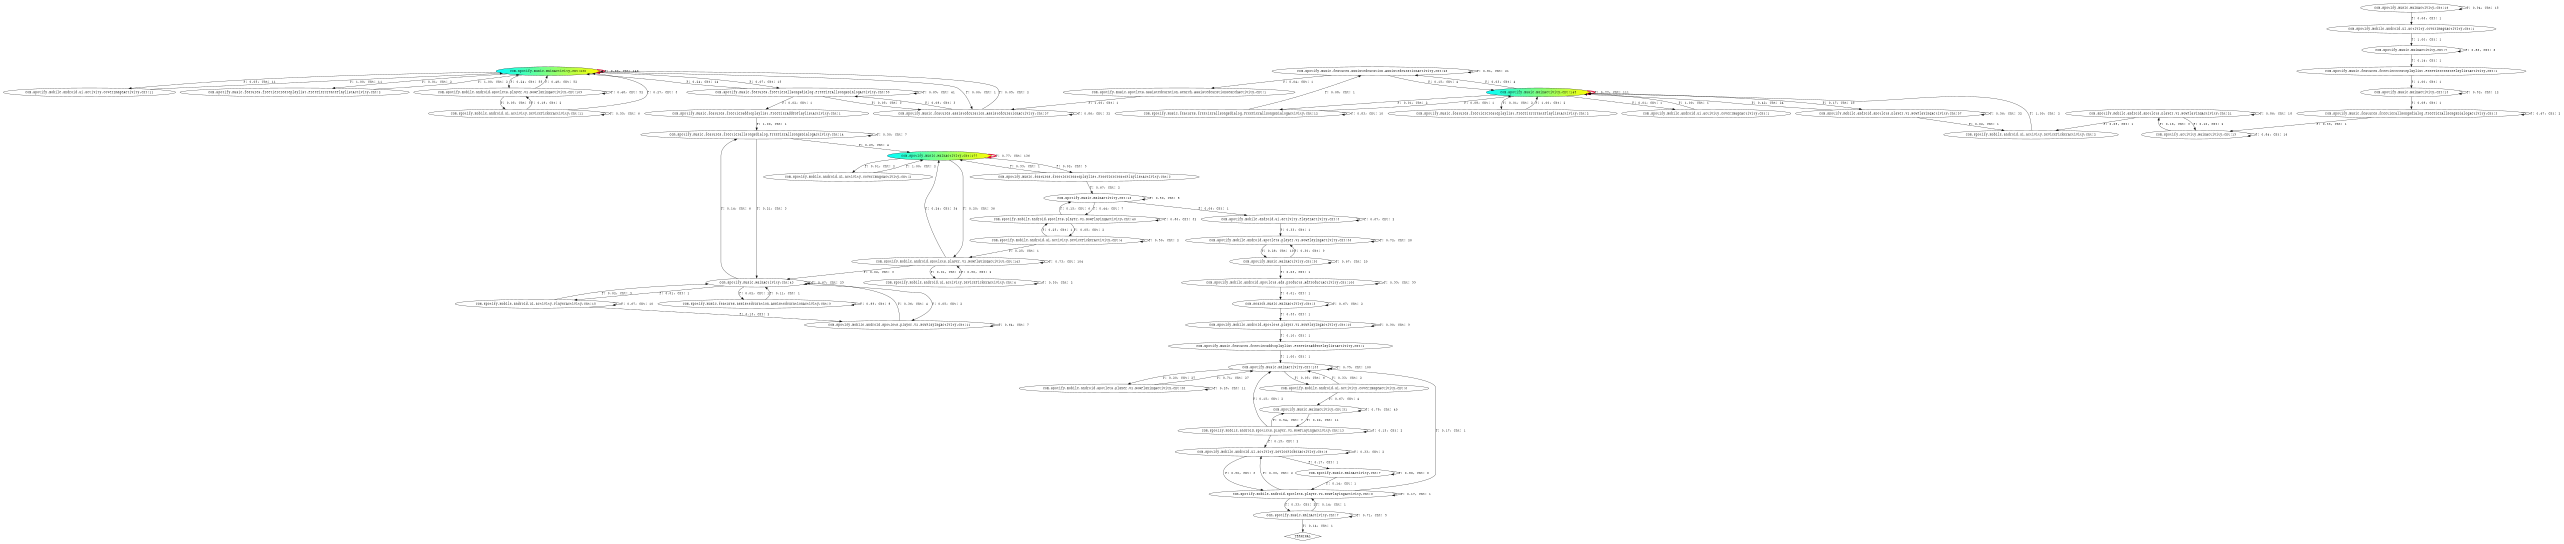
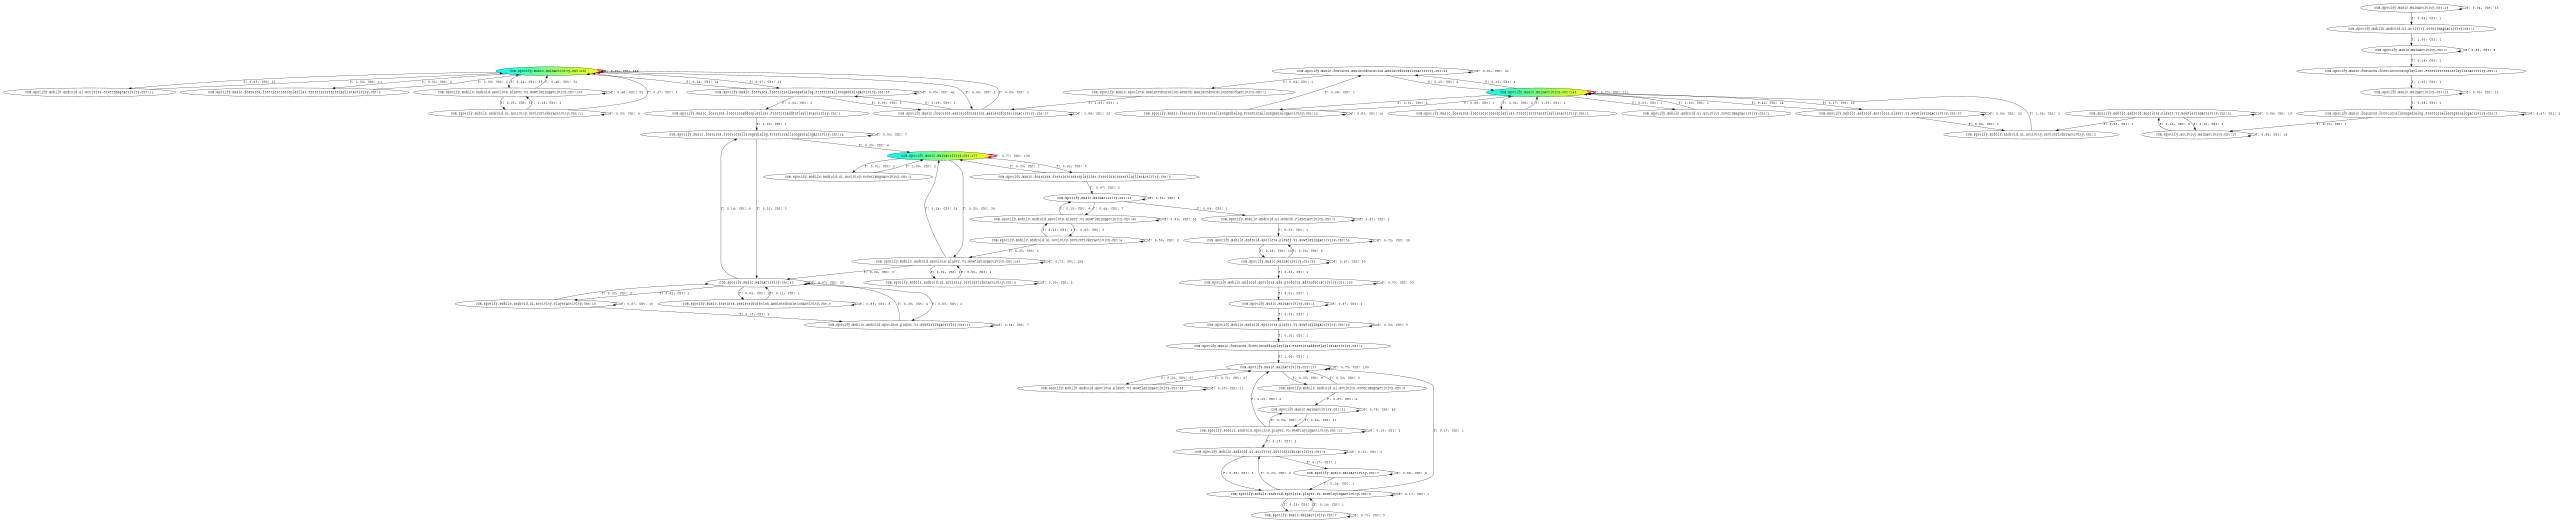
node "com.spotify.mobile.android.ui.activity.PlayerActivity,Cnt:3": label "com.spotify.mobile.android.ui.activity.PlayerActivity,Cnt:3" -> "com.spotify.mobile.android.ui.search.PlayerActivity,Cnt:3"
node "com.search.music.MainActivity,Cnt:3": label "com.search.music.MainActivity,Cnt:3" -> "com.spotify.music.MainActivity,Cnt:3"
node "TERMINAL": removed
